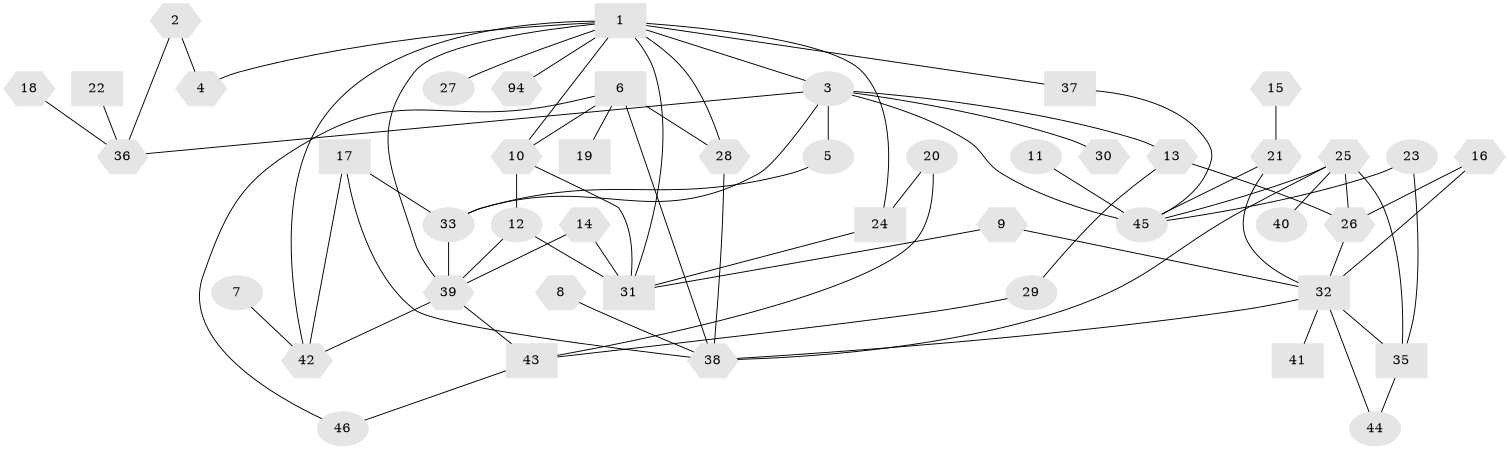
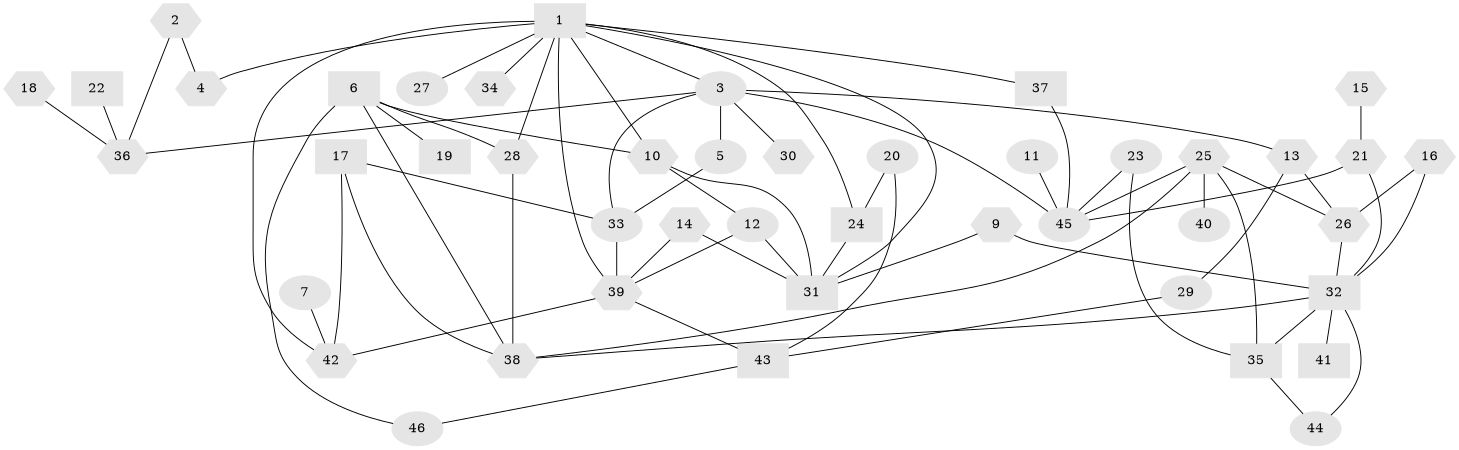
node "94": label "94" -> "34"
node "8": removed
